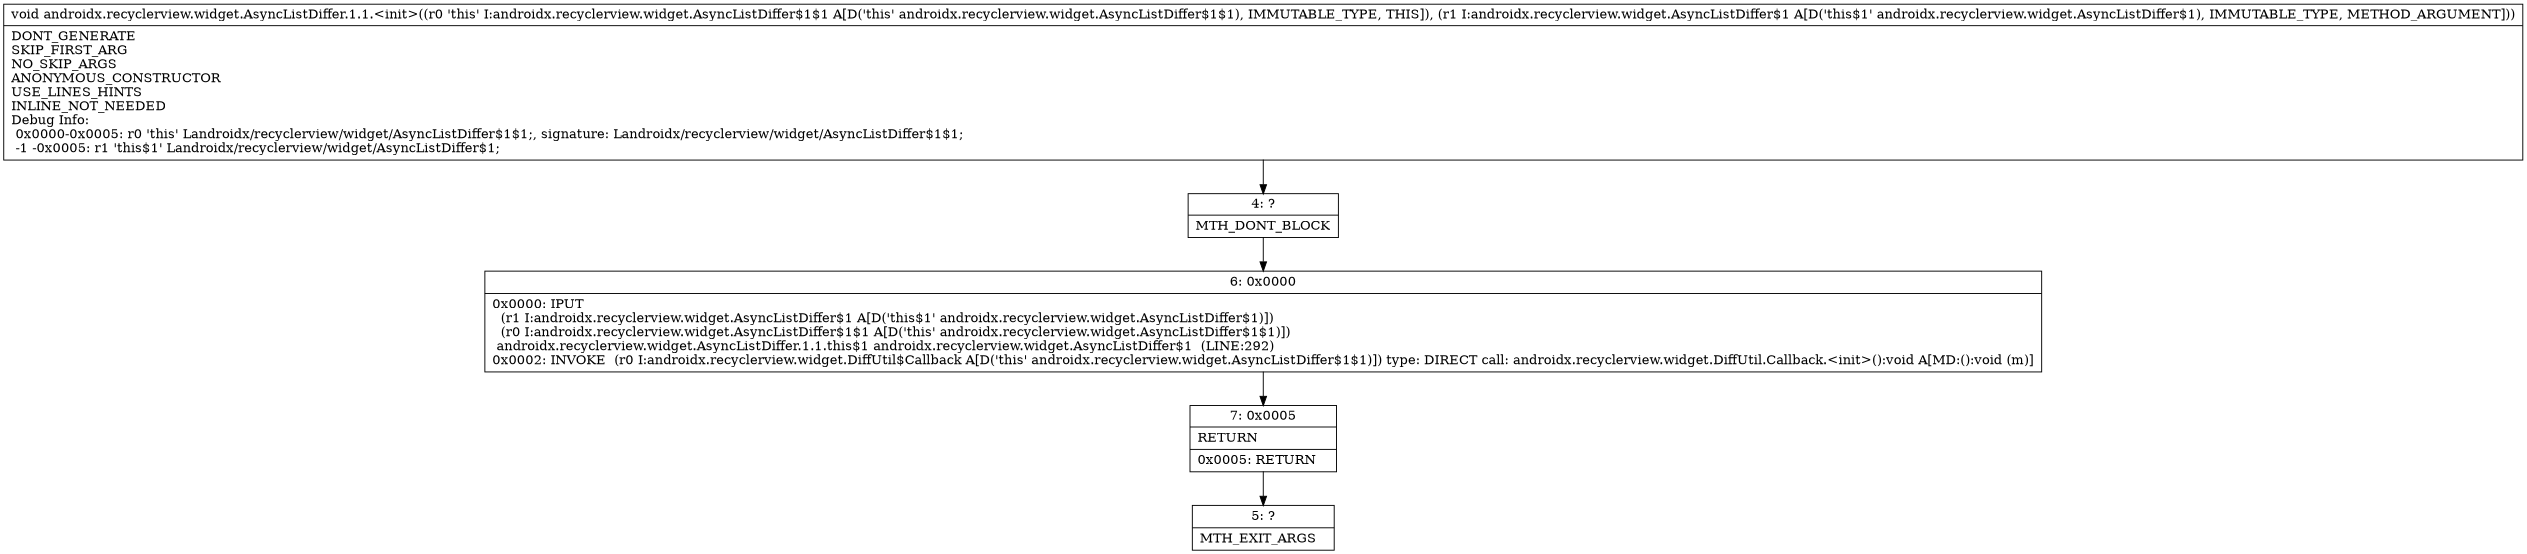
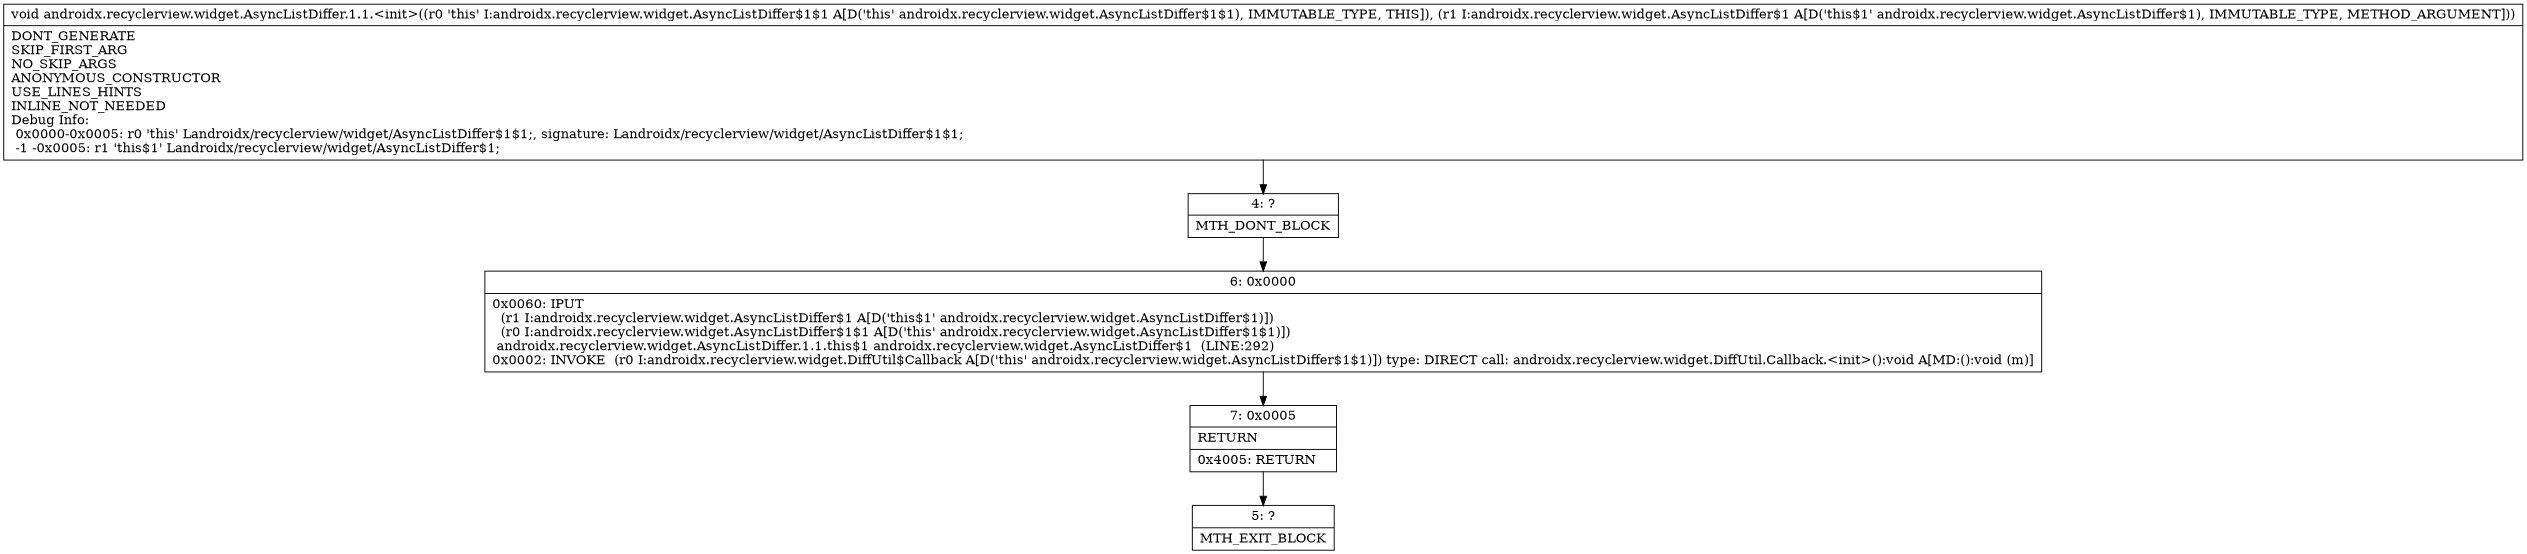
node "6: 0x0000": text "0x0000: IPUT" -> "0x0060: IPUT"
node "7: 0x0005": text "0x0005: RETURN" -> "0x4005: RETURN"
node "5: ?": text "MTH_EXIT_ARGS" -> "MTH_EXIT_BLOCK"
